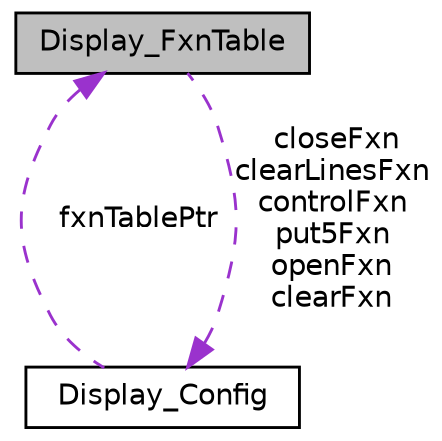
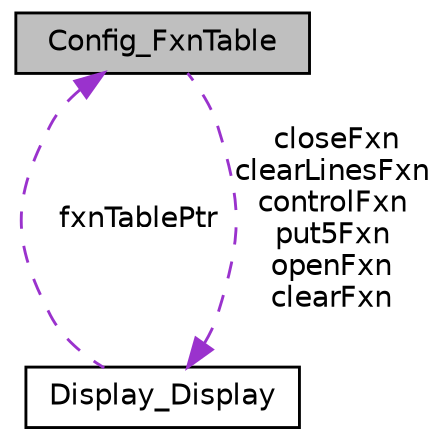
node "Display_FxnTable": label "Display_FxnTable" -> "Config_FxnTable"
node "Display_Config": label "Display_Config" -> "Display_Display"
